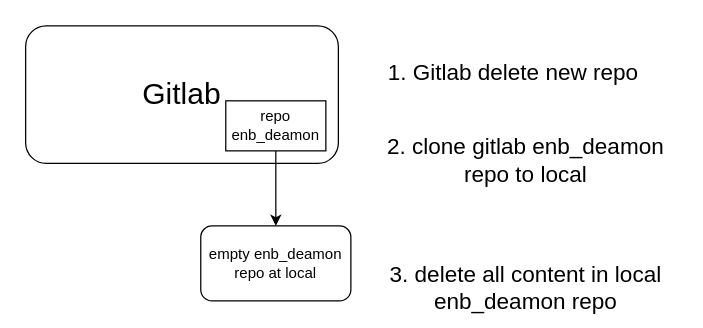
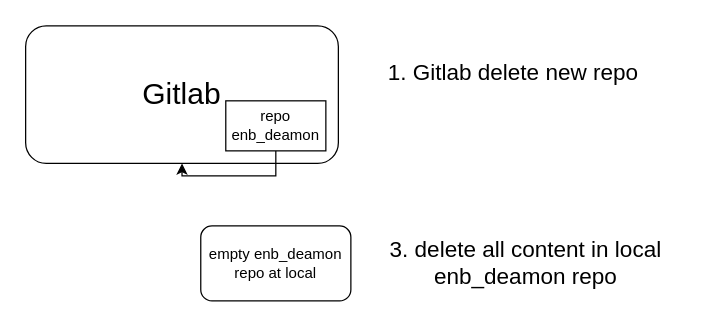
node "2. clone gitlab enb_deamon repo to local": removed
edge "repo enb_deamon" -> "empty enb_deamon repo at local": now "repo enb_deamon" -> "Gitlab"
node "3. delete all content in local enb_deamon repo": moved (526, 288) -> (526, 263)
